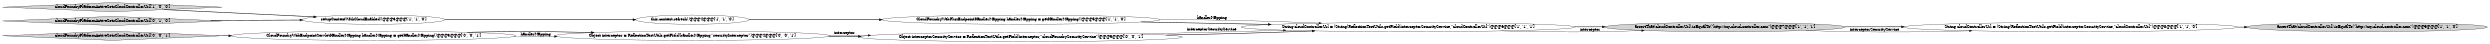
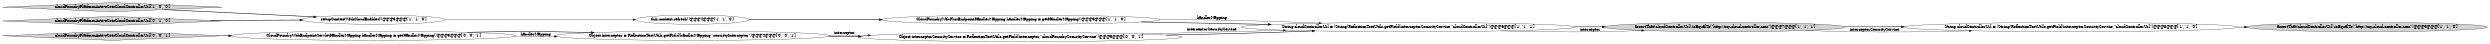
edge "setupContextWithCloudEnabled()@@@3@@@['1', '1', '0']" -> "this.context.refresh()@@@4@@@['1', '1', '0']": style bold -> solid
